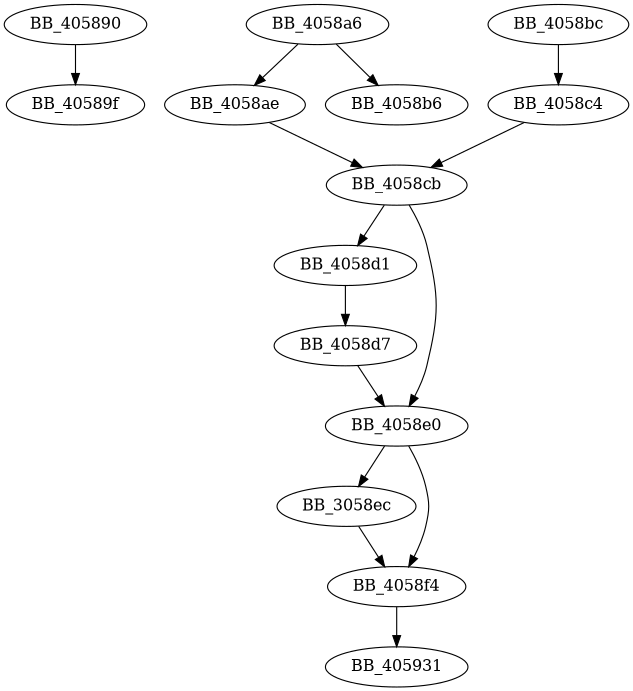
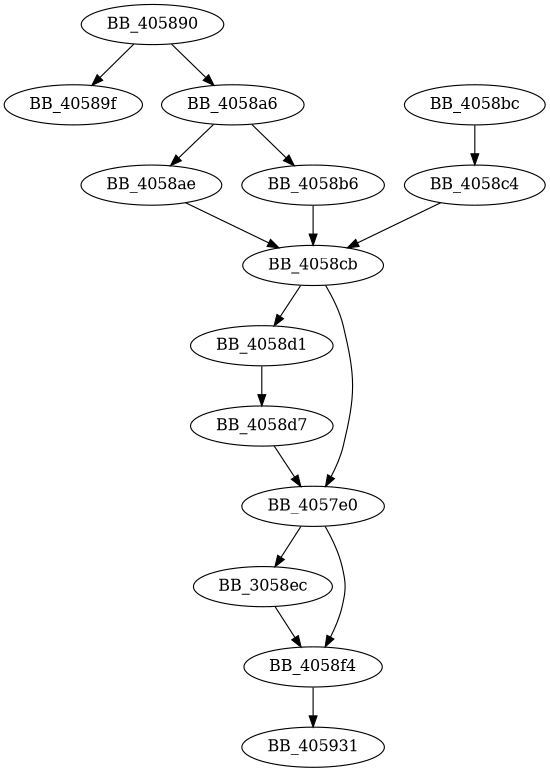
edge "BB_405890" -> "BB_4058a6": added
edge "BB_4058b6" -> "BB_4058cb": added
node "BB_4058e0": label "BB_4058e0" -> "BB_4057e0"
